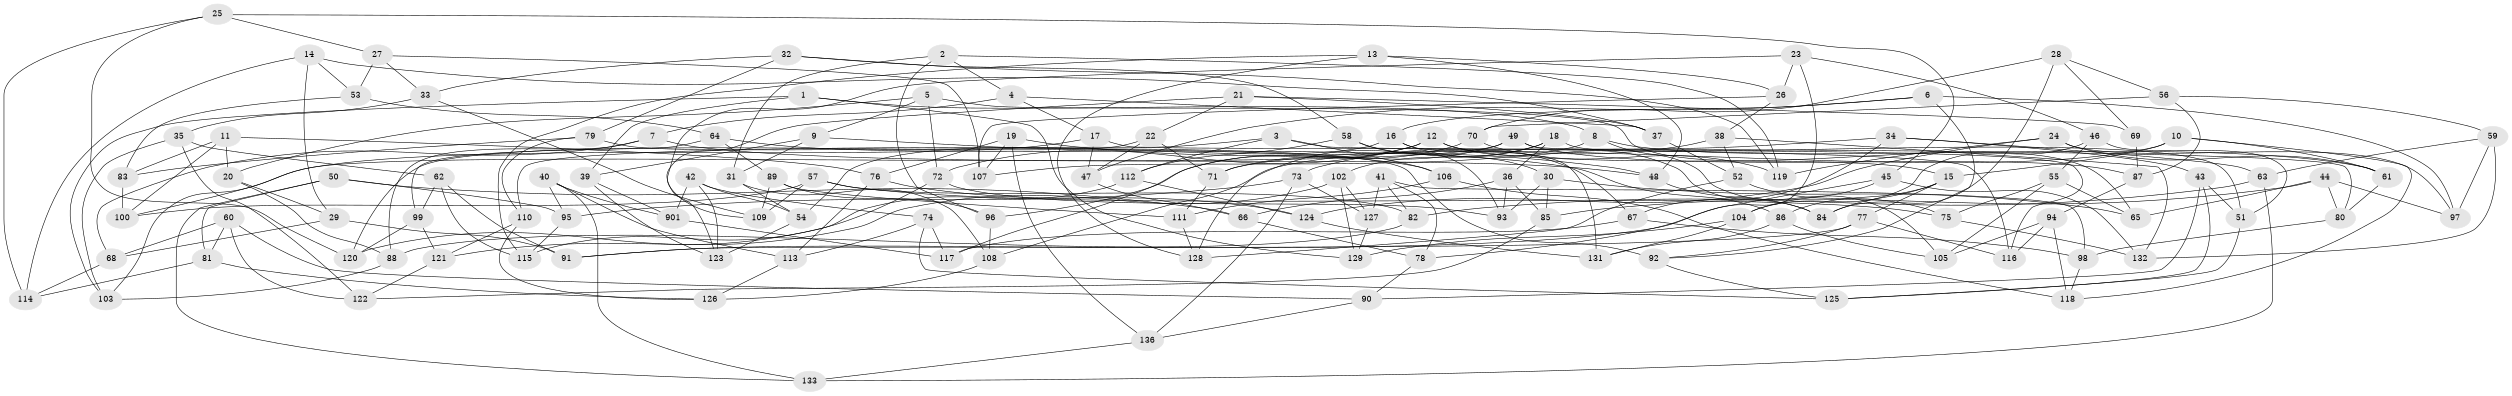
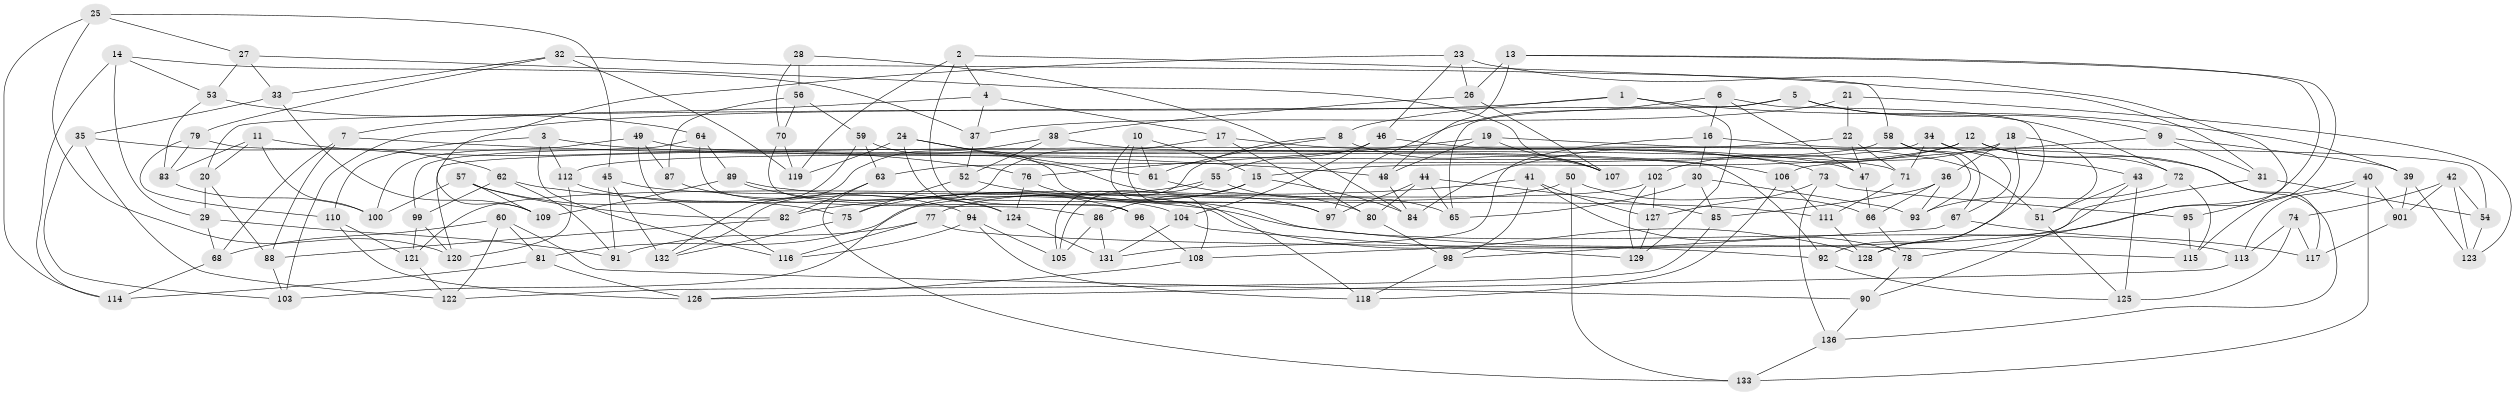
node "69": removed
edge "50" -- "95": removed
